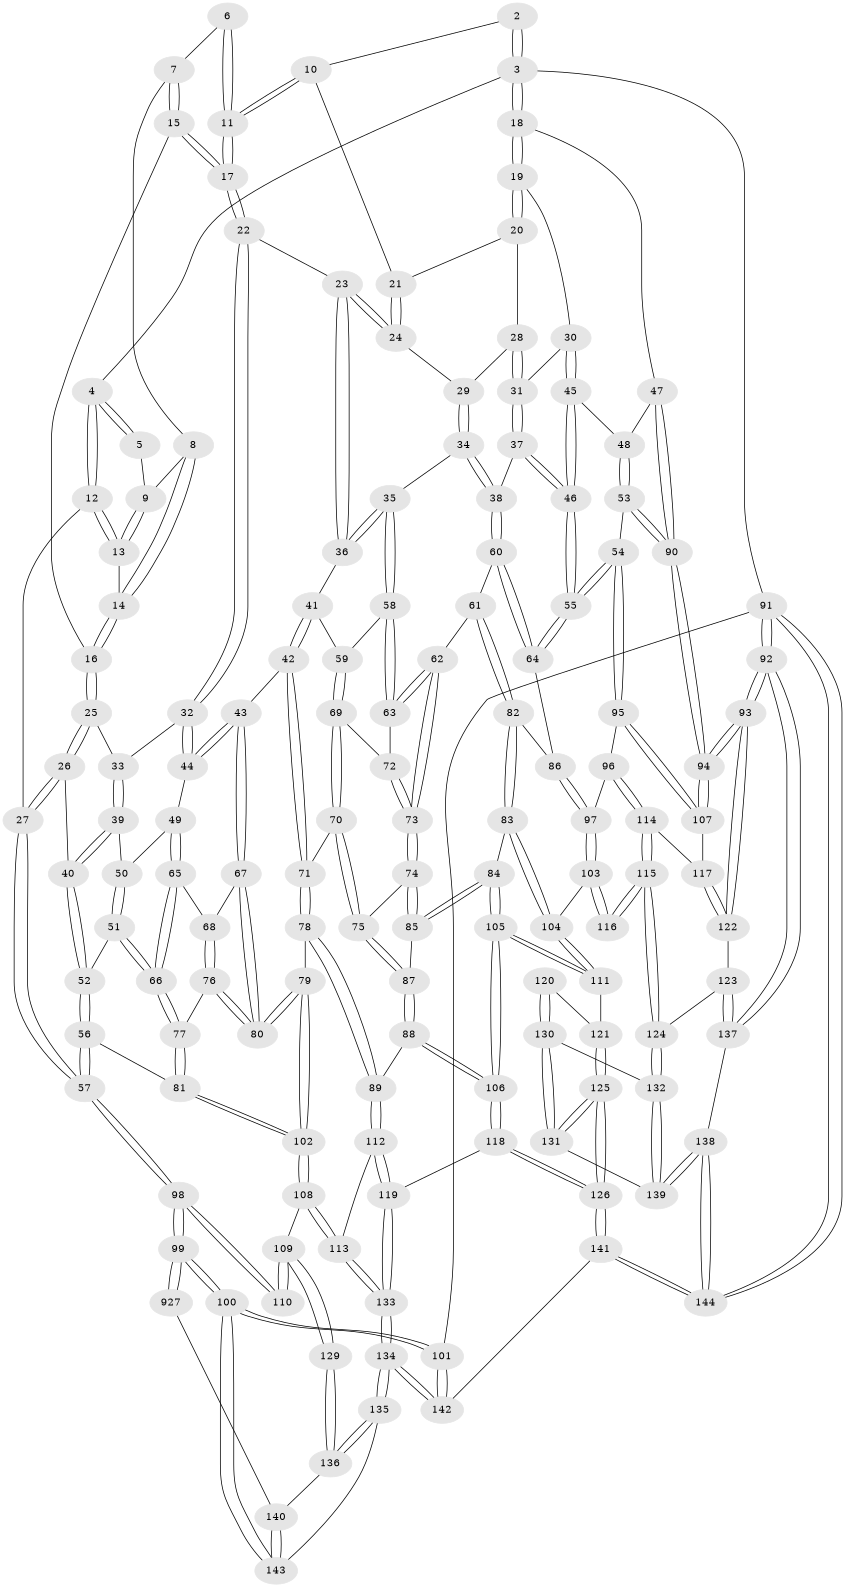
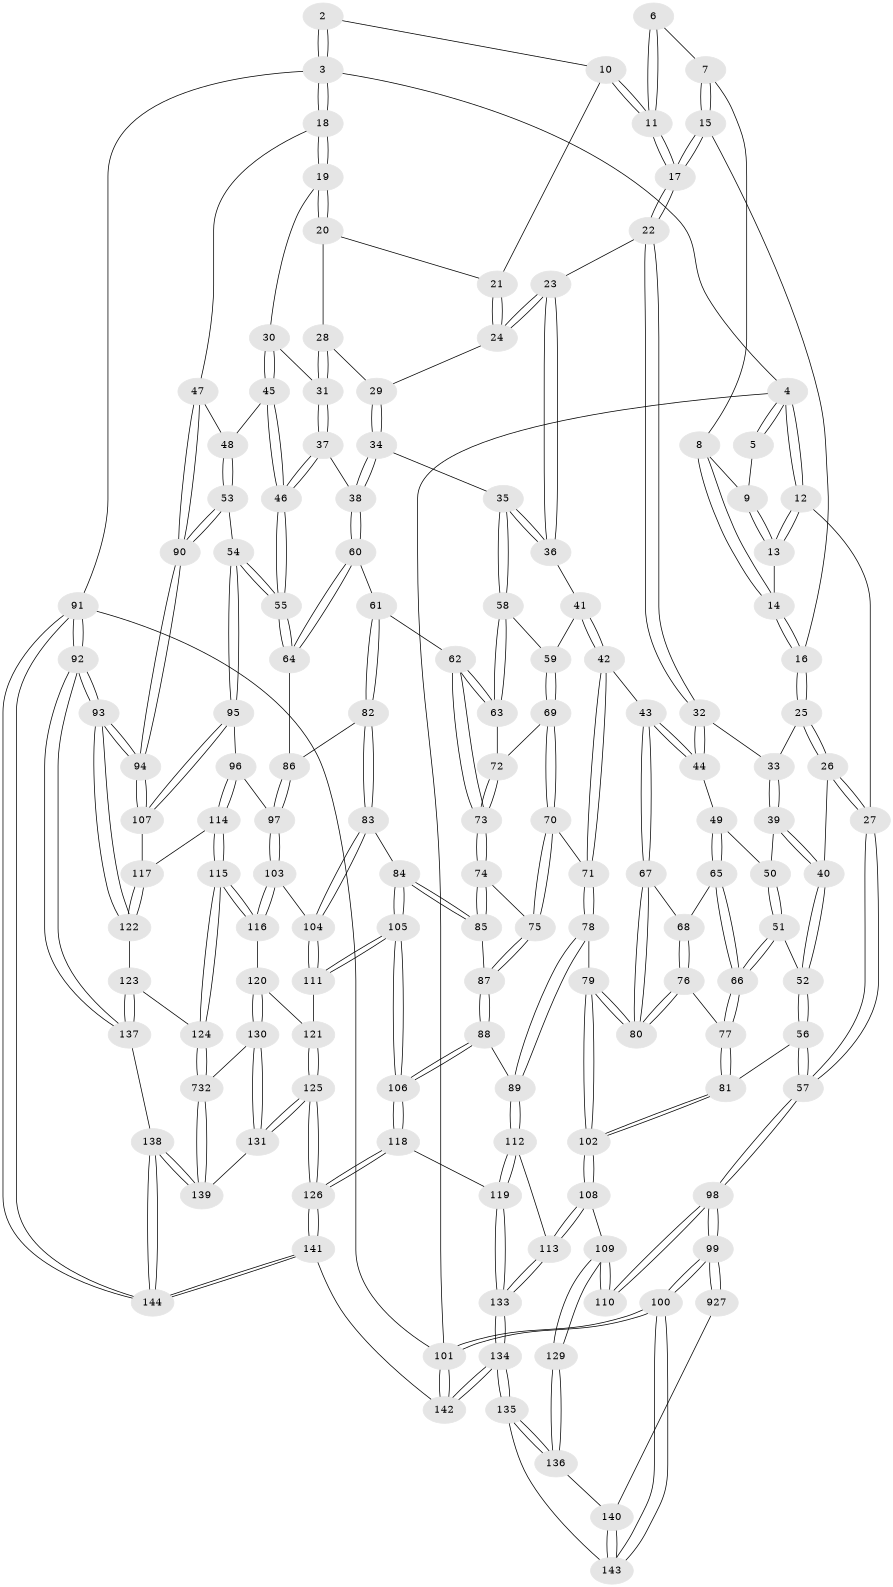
edge "4" -- "101": added
edge "116" -- "120": added
node "132": label "132" -> "732"
